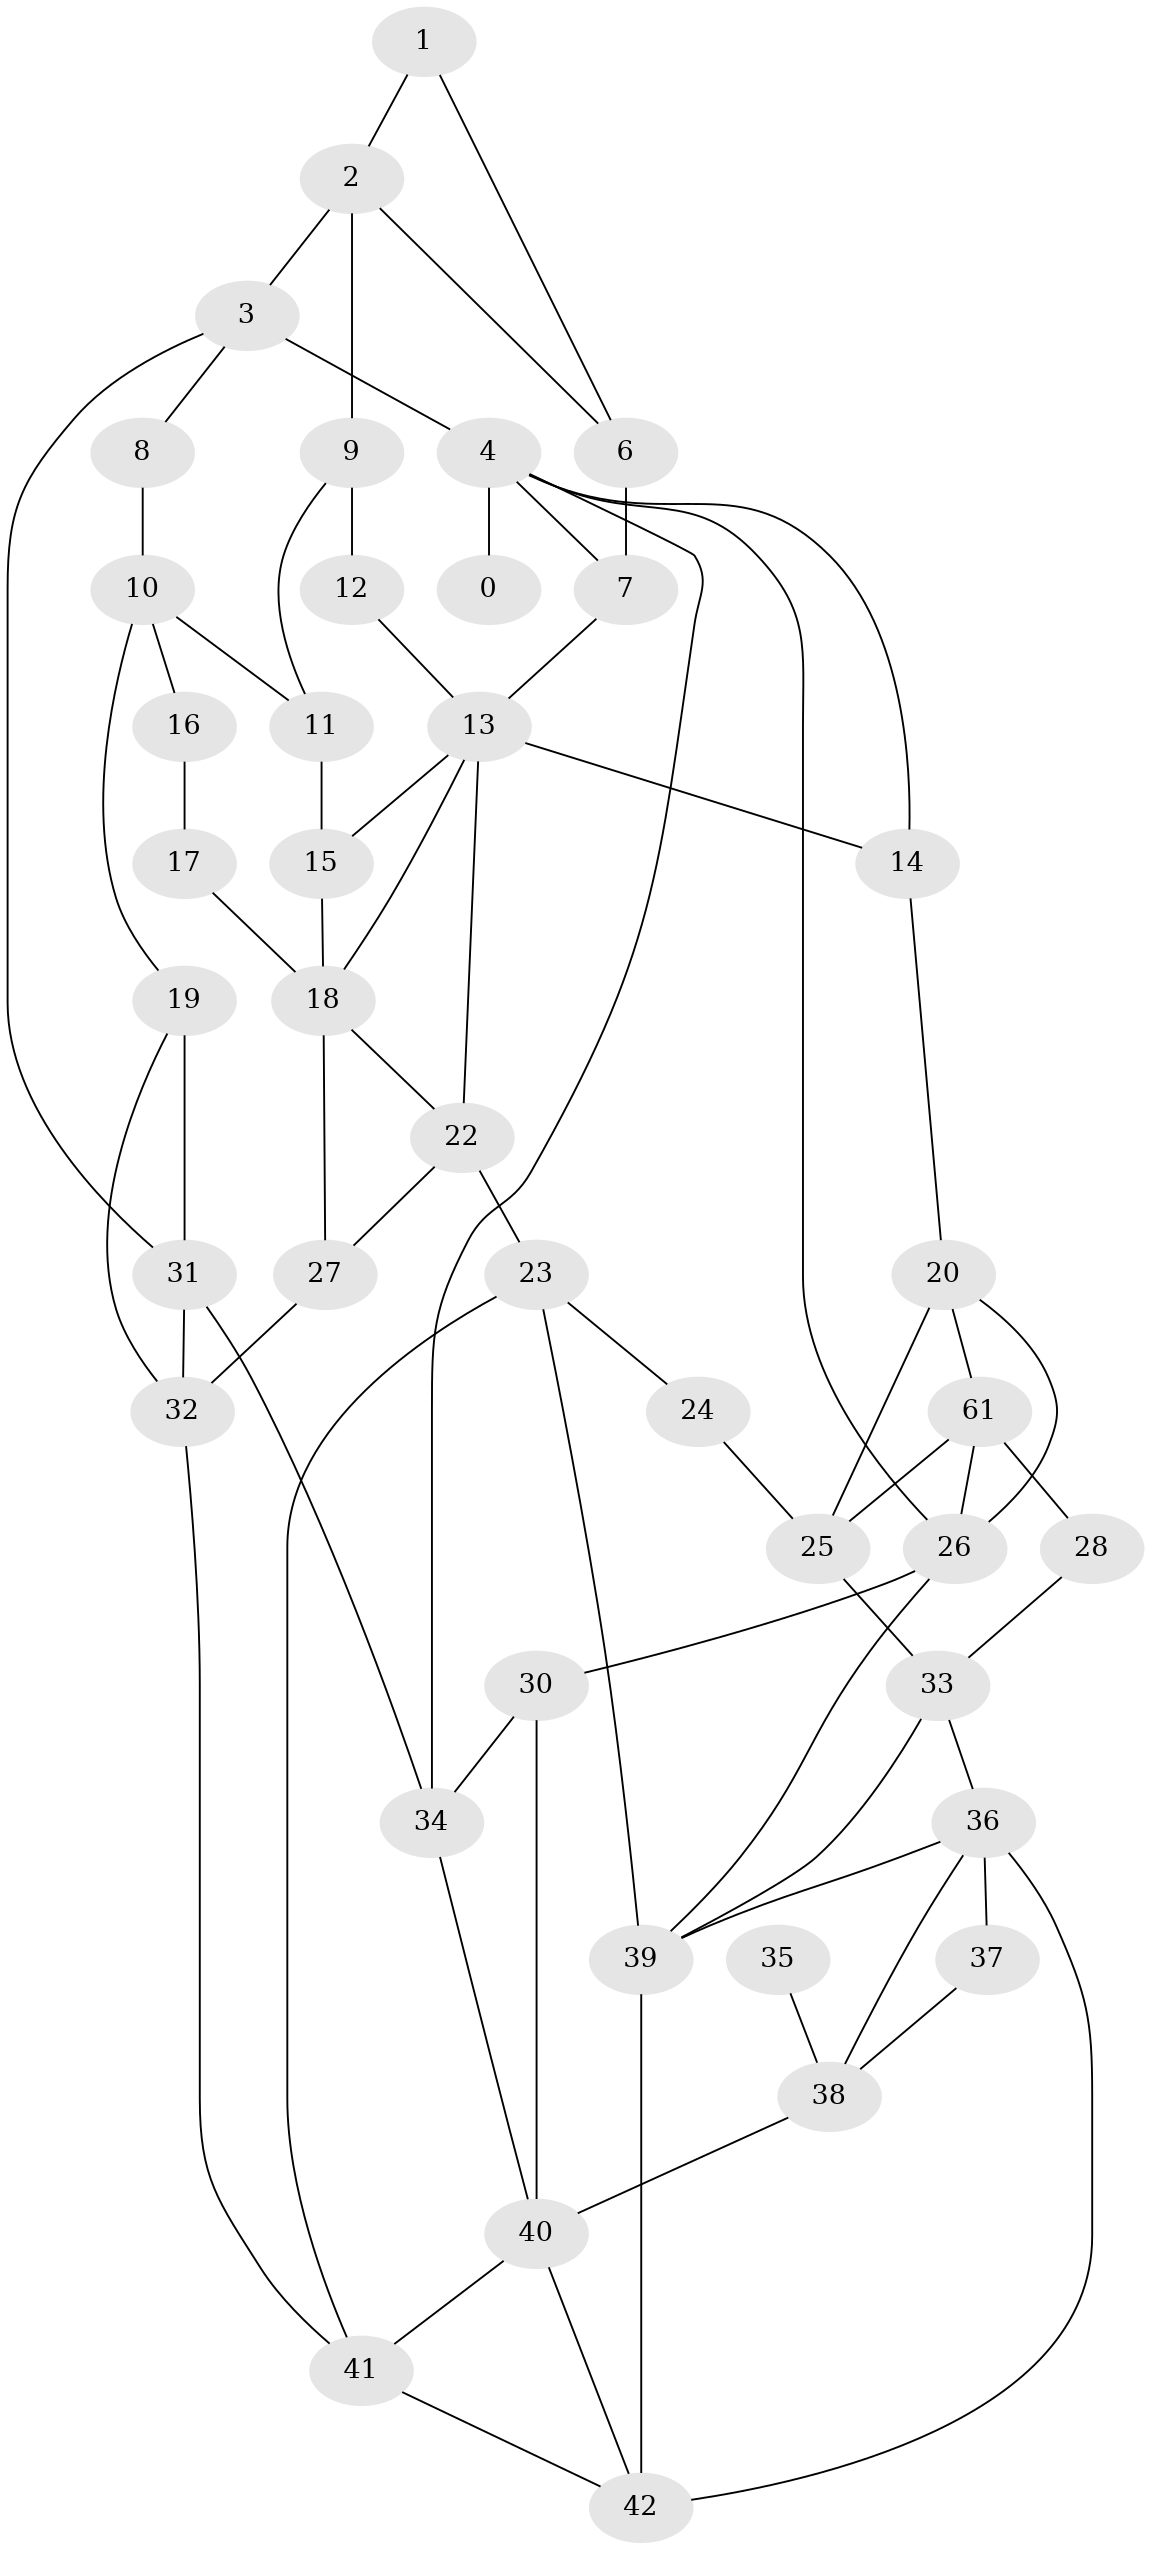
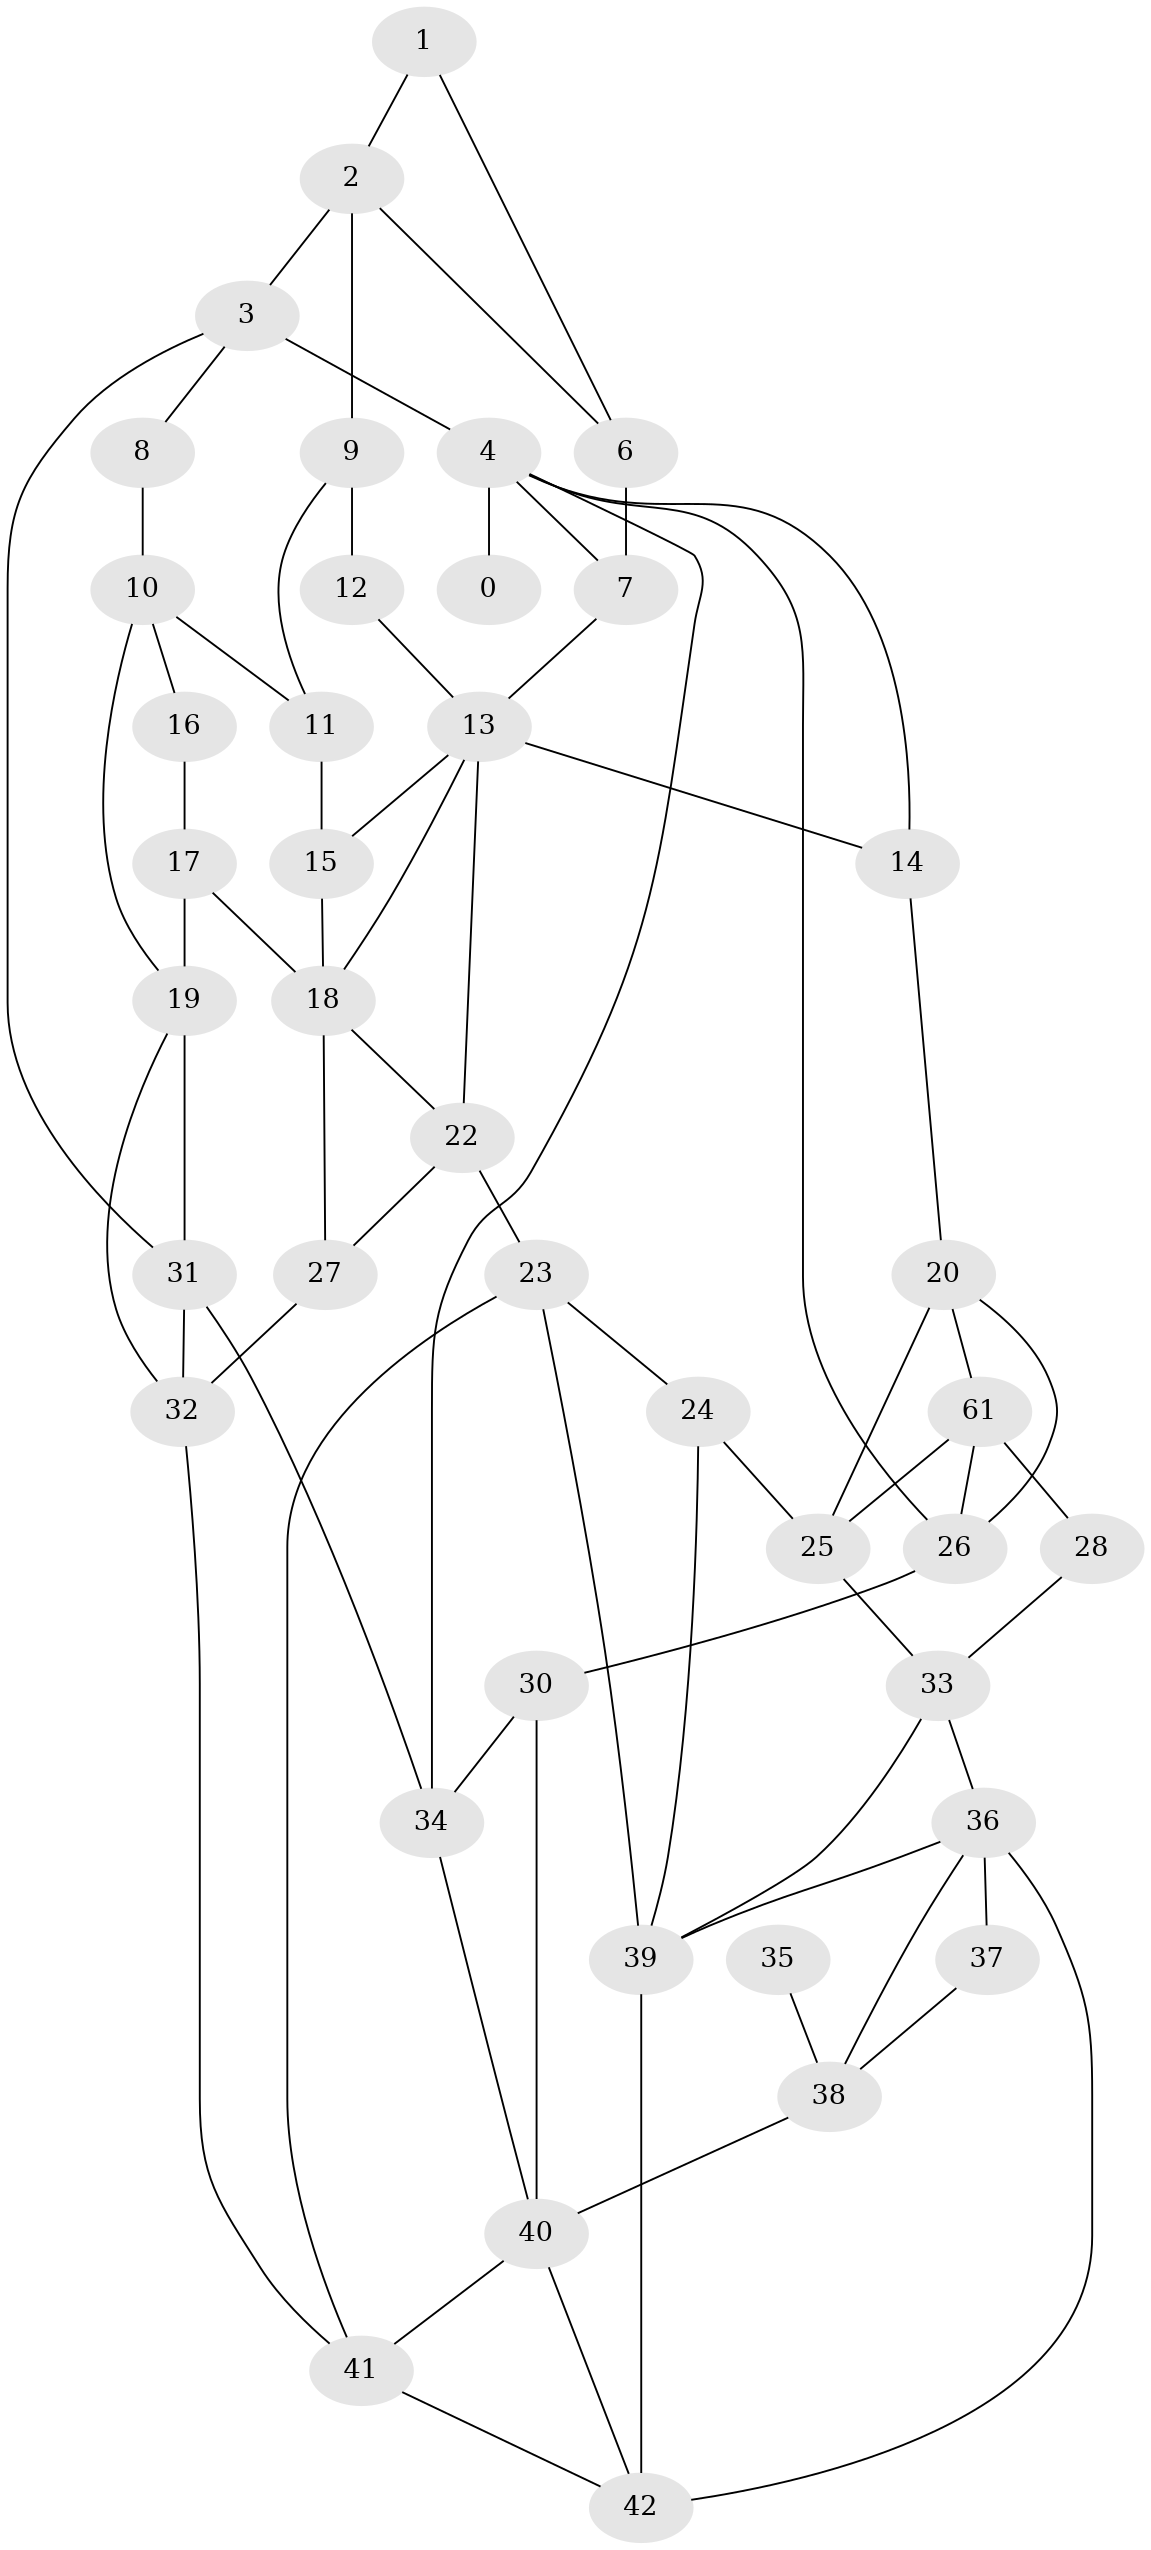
edge "17" -- "19": added
edge "26" -- "39": now "24" -- "39"
